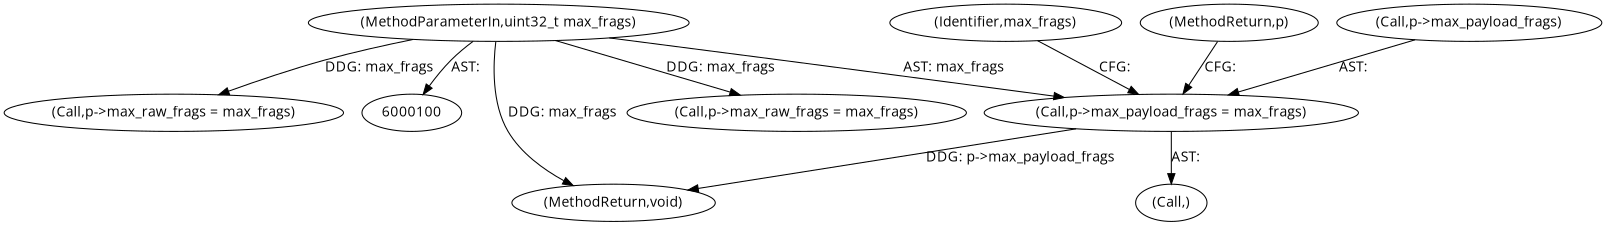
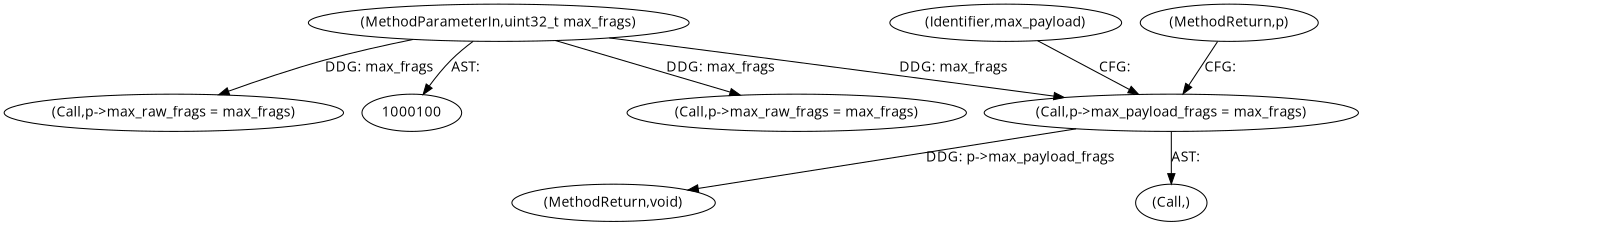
node "(Identifier,max_frags)": label "(Identifier,max_frags)" -> "(Identifier,max_payload)"
node "(Call,p->max_payload_frags)": removed
edge "(MethodParameterIn,uint32_t max_frags)" -> "(Call,p->max_payload_frags = max_frags)": label "AST: max_frags" -> "DDG: max_frags"
node "6000100": label "6000100" -> "1000100"
edge "(MethodParameterIn,uint32_t max_frags)" -> "(MethodReturn,void)": removed, label "DDG: max_frags"
